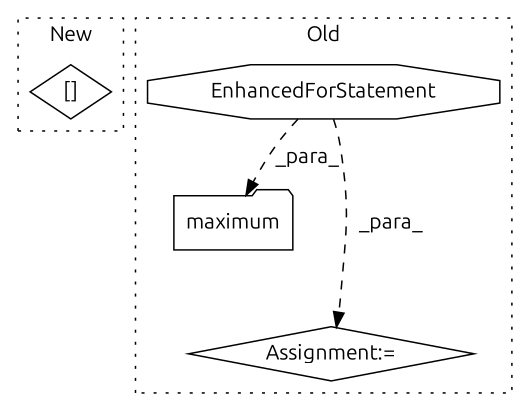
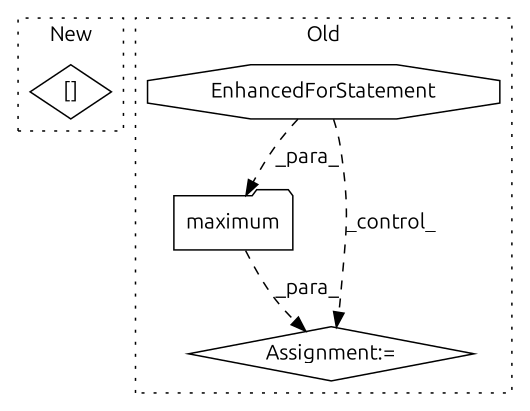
edge "EnhancedForStatement" -> "Assignment:=": label "_para_" -> "_control_"
edge "maximum" -> "Assignment:=": added, label "_para_"
